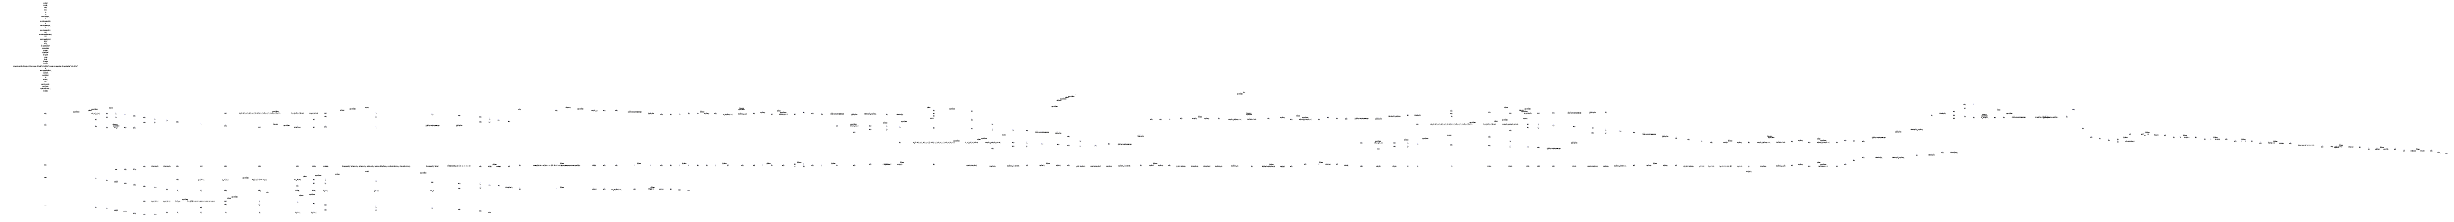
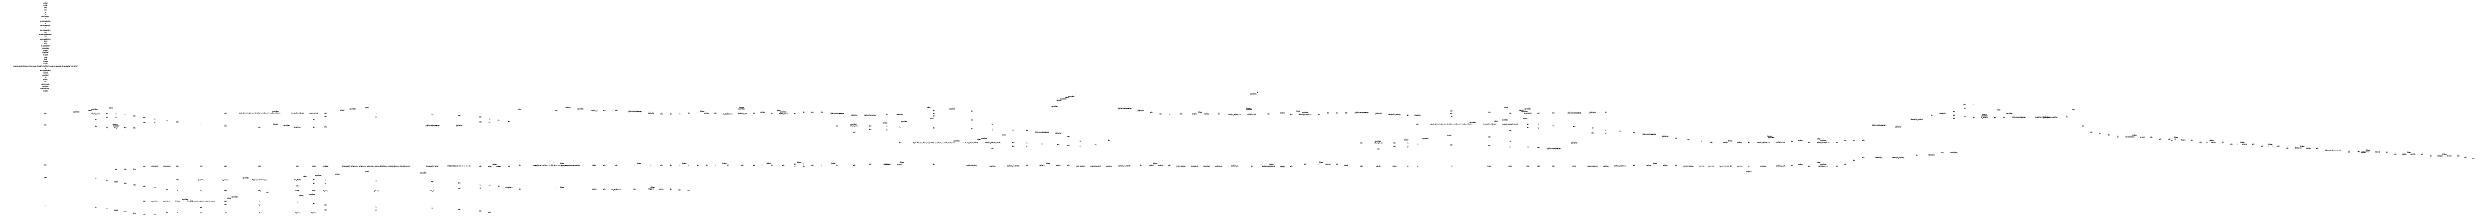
node "node1701351424": added
